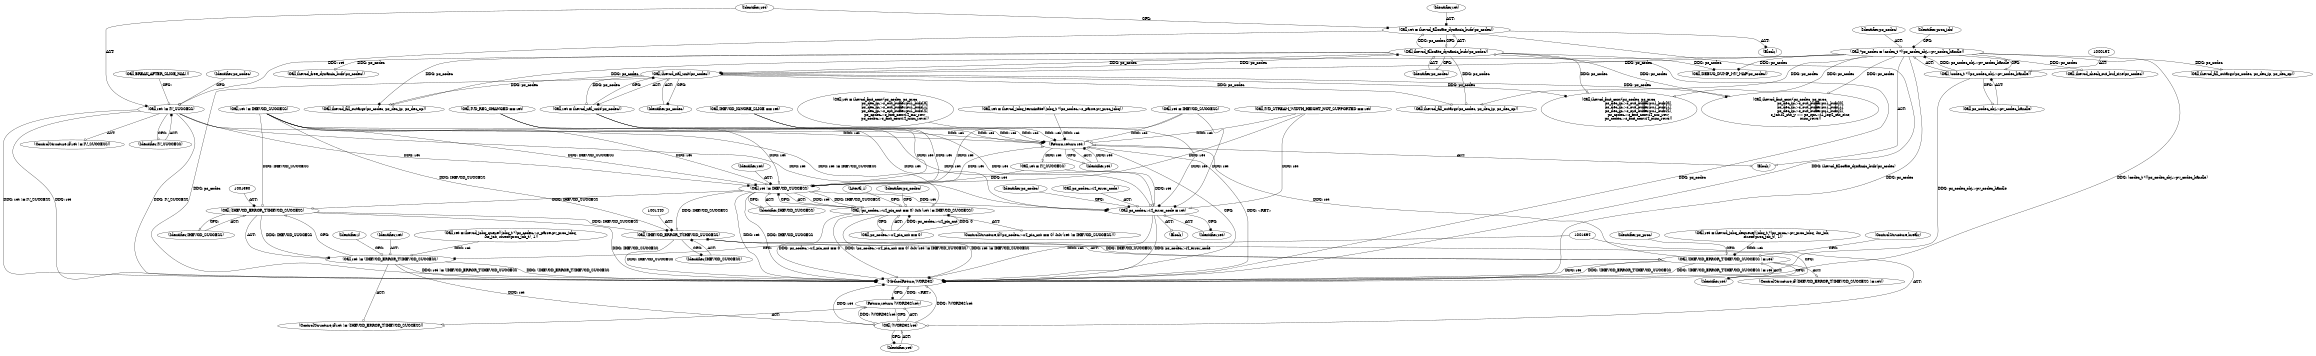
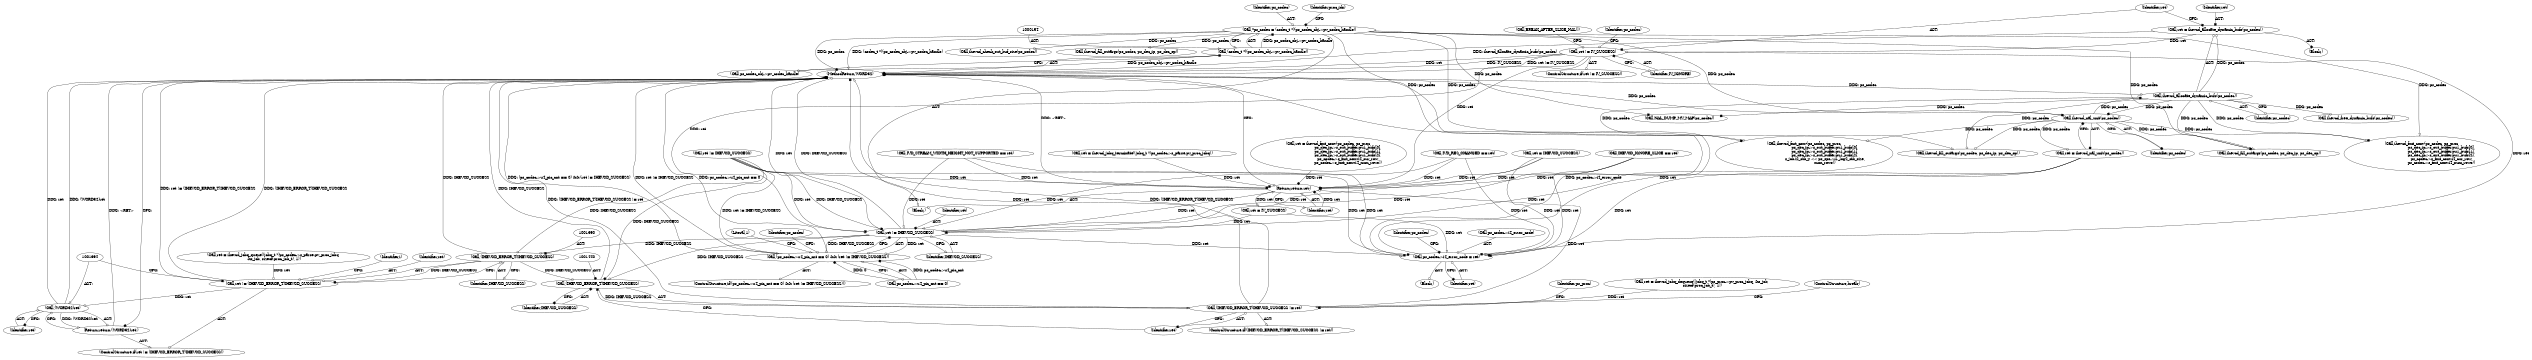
edge "(Call,ret = ihevcd_allocate_dynamic_bufs(ps_codec))" -> "(Call,ihevcd_allocate_dynamic_bufs(ps_codec))": removed, label "CFG:"
node "(Call,DEBUG_DUMP_MV_MAP(ps_codec))": label "(Call,DEBUG_DUMP_MV_MAP(ps_codec))" -> "(Call,NAL_DUMP_MV_MAP(ps_codec))"
node "(Identifier,IV_SUCCESS)": label "(Identifier,IV_SUCCESS)" -> "(Identifier,IV_IGNORE)"
